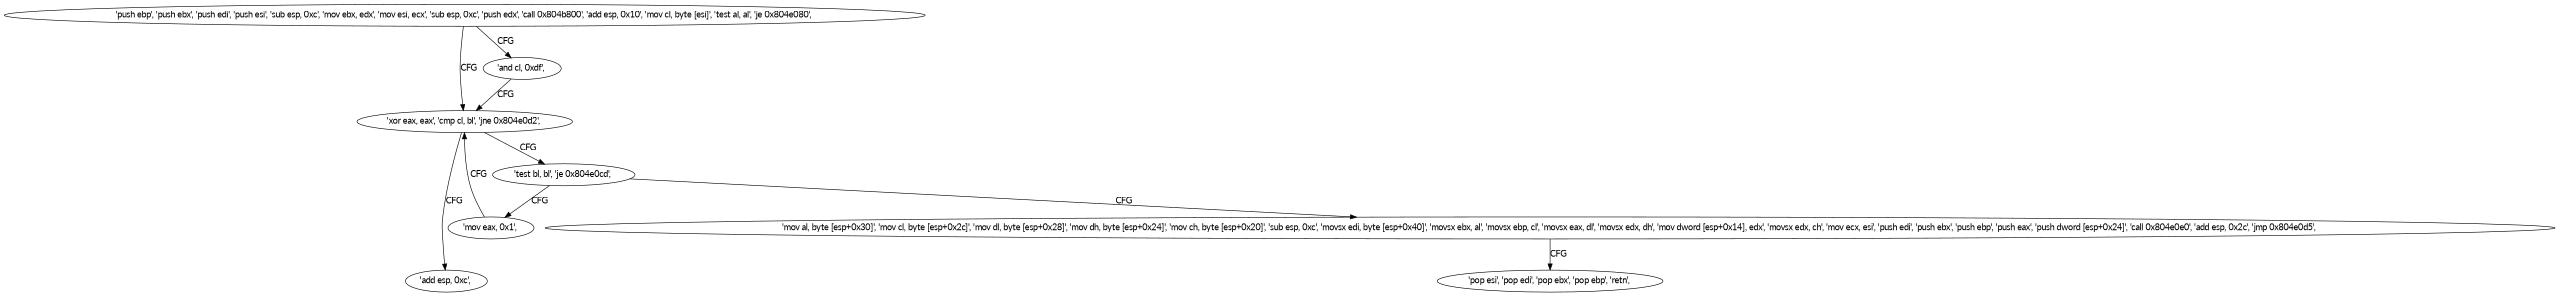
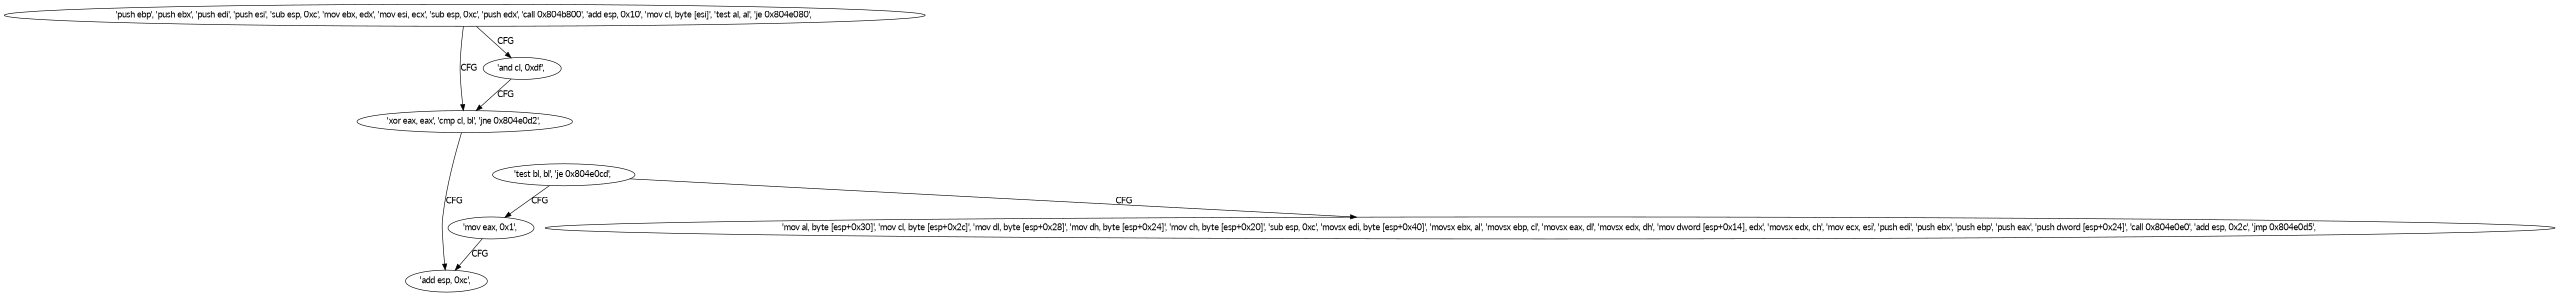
edge "'xor eax, eax', 'cmp cl, bl', 'jne 0x804e0d2'," -> "'test bl, bl', 'je 0x804e0cd',": removed, label "CFG"
edge "'mov eax, 0x1'," -> "'xor eax, eax', 'cmp cl, bl', 'jne 0x804e0d2',": now "'mov eax, 0x1'," -> "'add esp, 0xc',"
node "'pop esi', 'pop edi', 'pop ebx', 'pop ebp', 'retn',": removed
